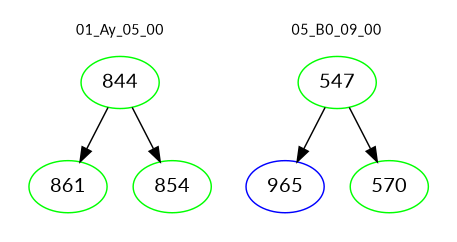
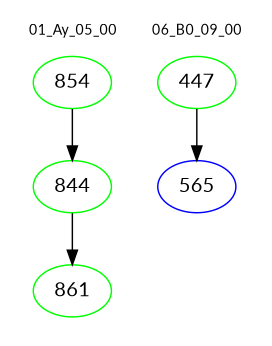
cluster "05_B0_09_00": label "05_B0_09_00" -> "06_B0_09_00"
node "547": label "547" -> "447"
edge "844" -> "854": reversed
node "965": label "965" -> "565"
node "570": removed
